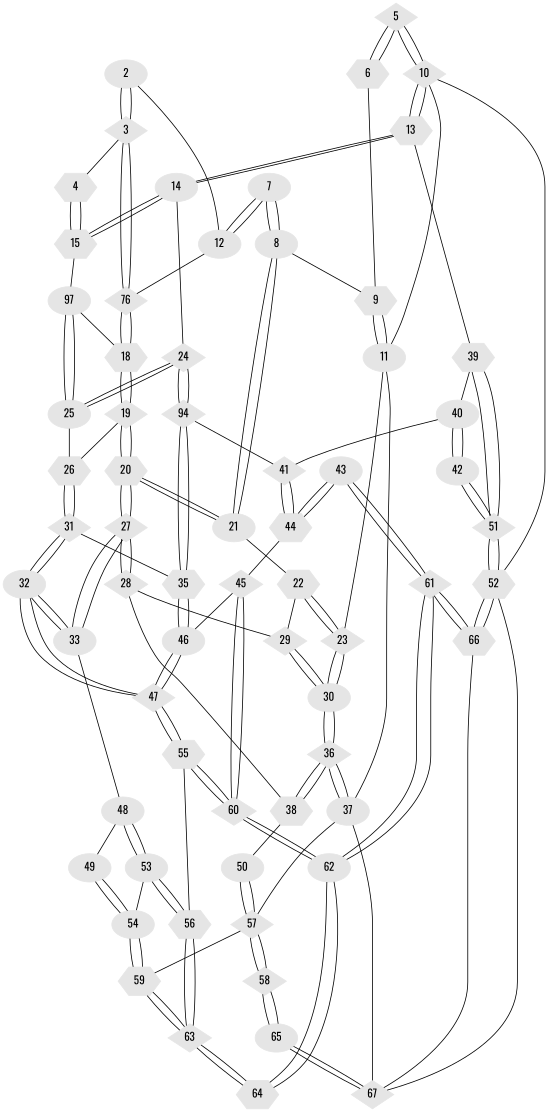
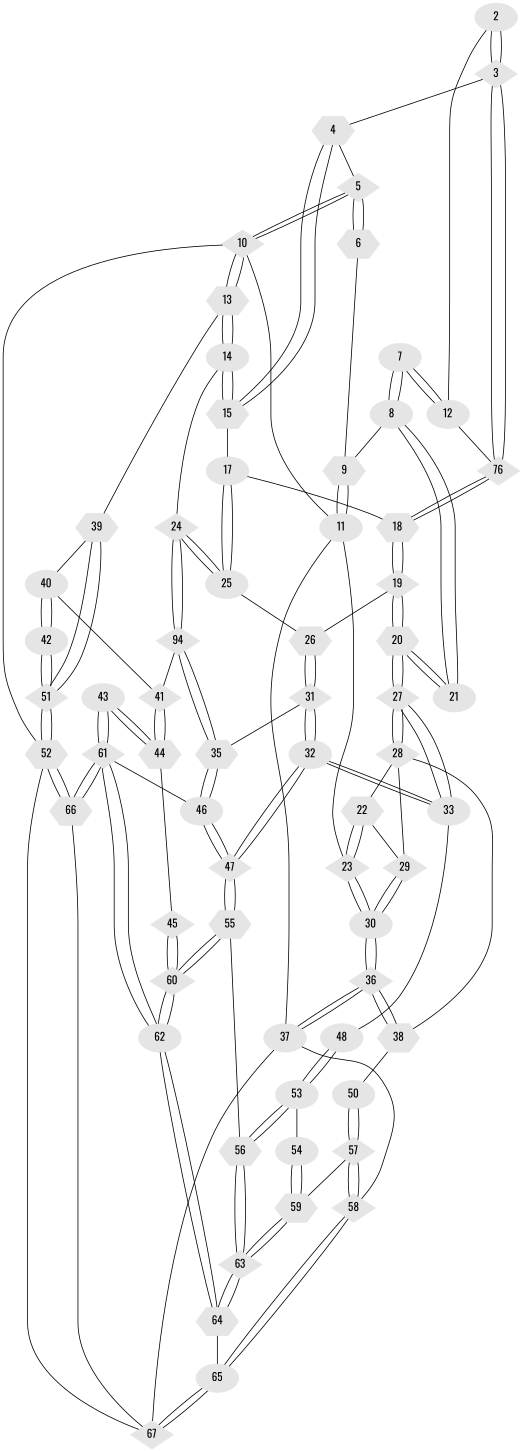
edge "4" -- "5": added
node "97": label "97" -> "17"
edge "21" -- "22": now "28" -- "22"
edge "45" -- "46": now "61" -- "46"
edge "37" -- "57": now "37" -- "58"
node "49": removed
edge "64" -- "65": added
